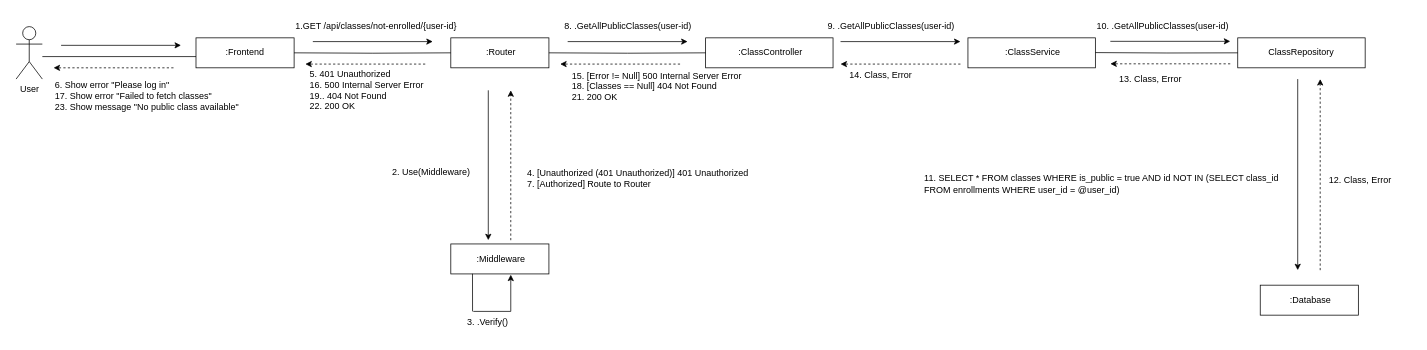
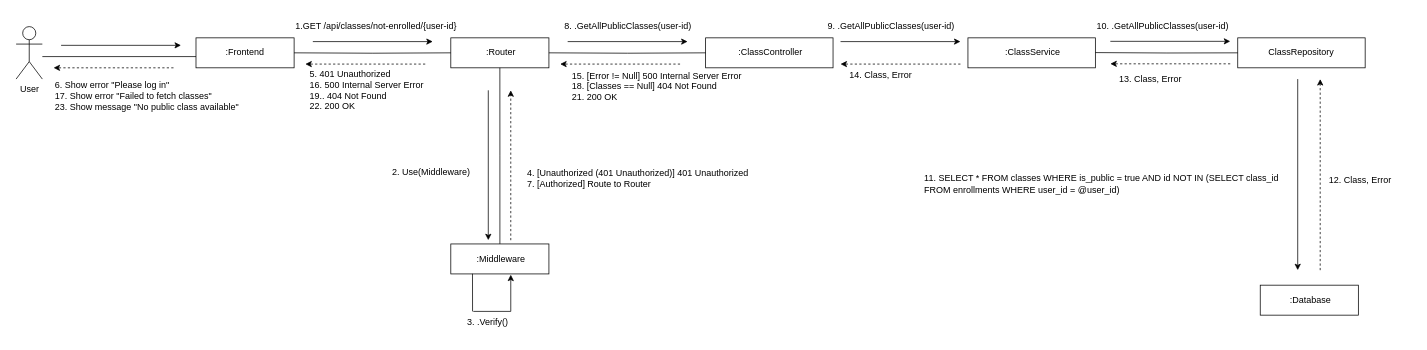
edge ":Router" -- ":Middleware": added
